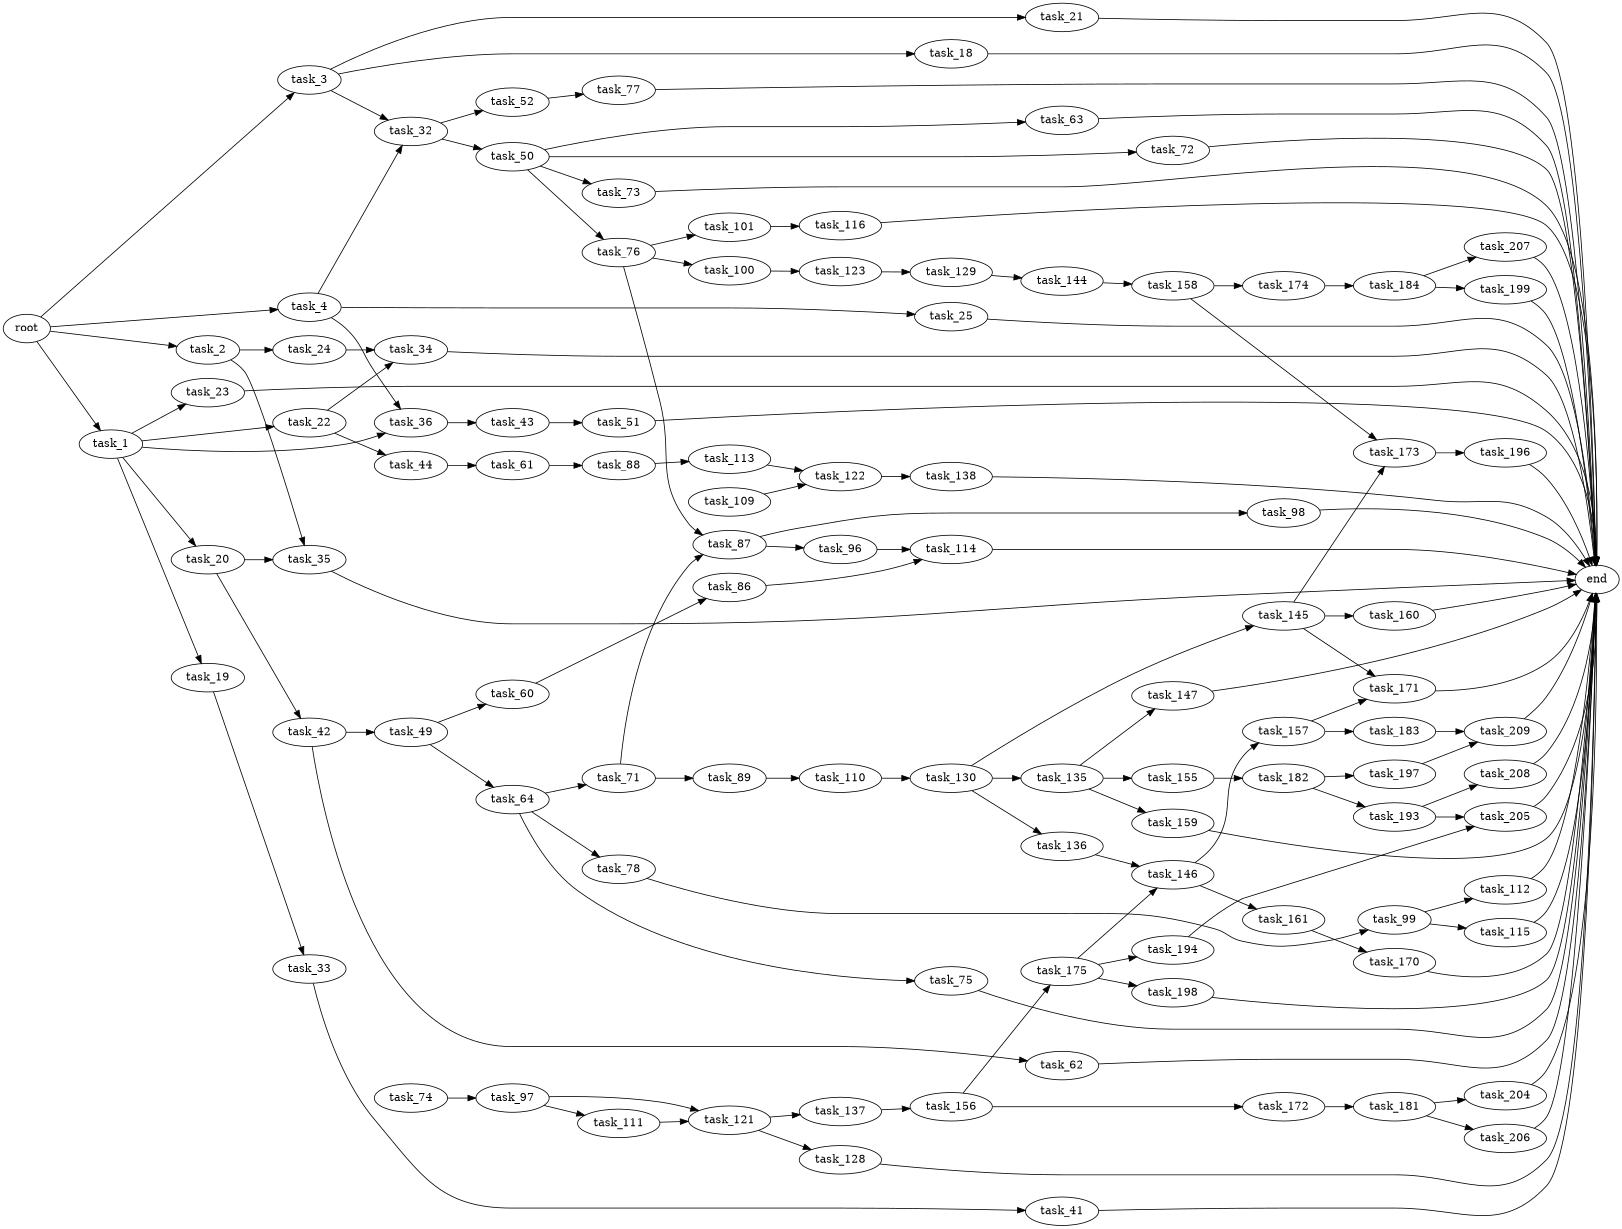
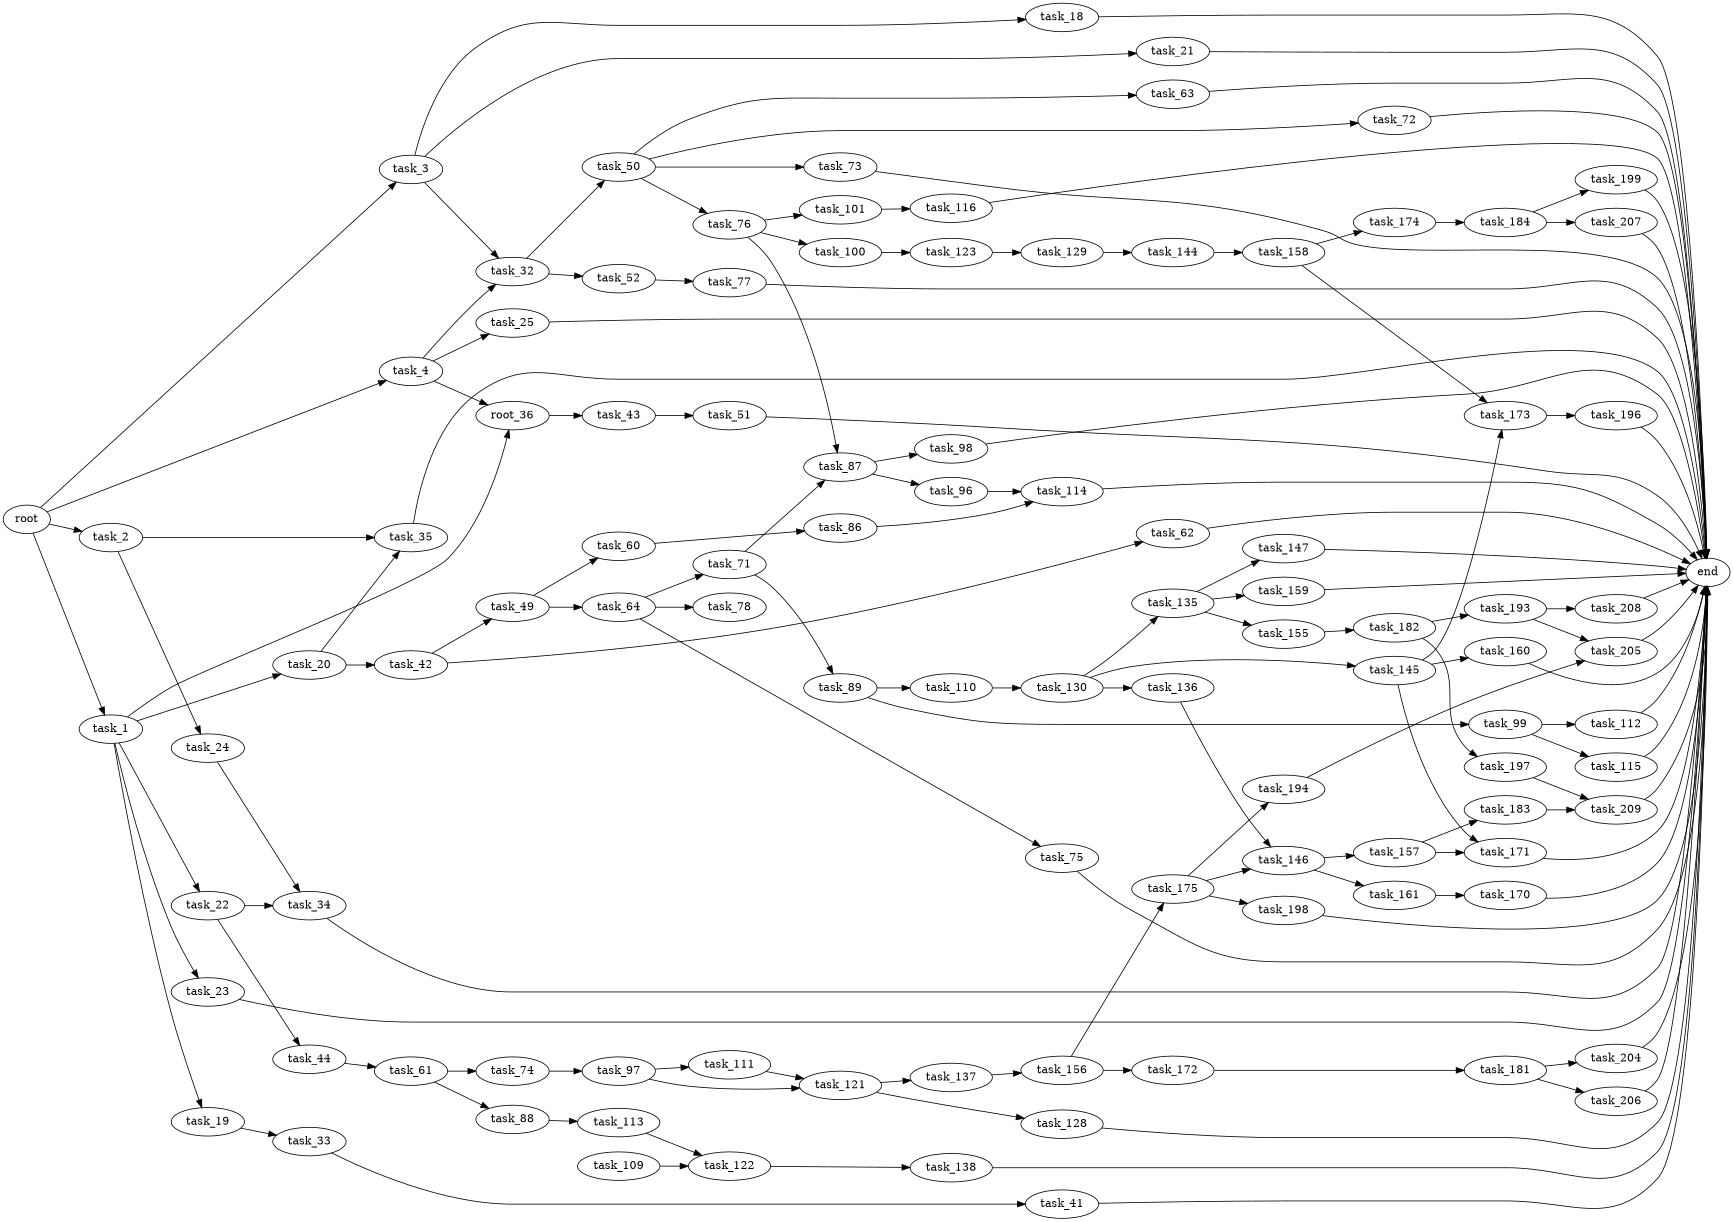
node "task_36": label "task_36" -> "root_36"
edge "task_78" -> "task_99": now "task_89" -> "task_99"
edge "task_61" -> "task_74": added
